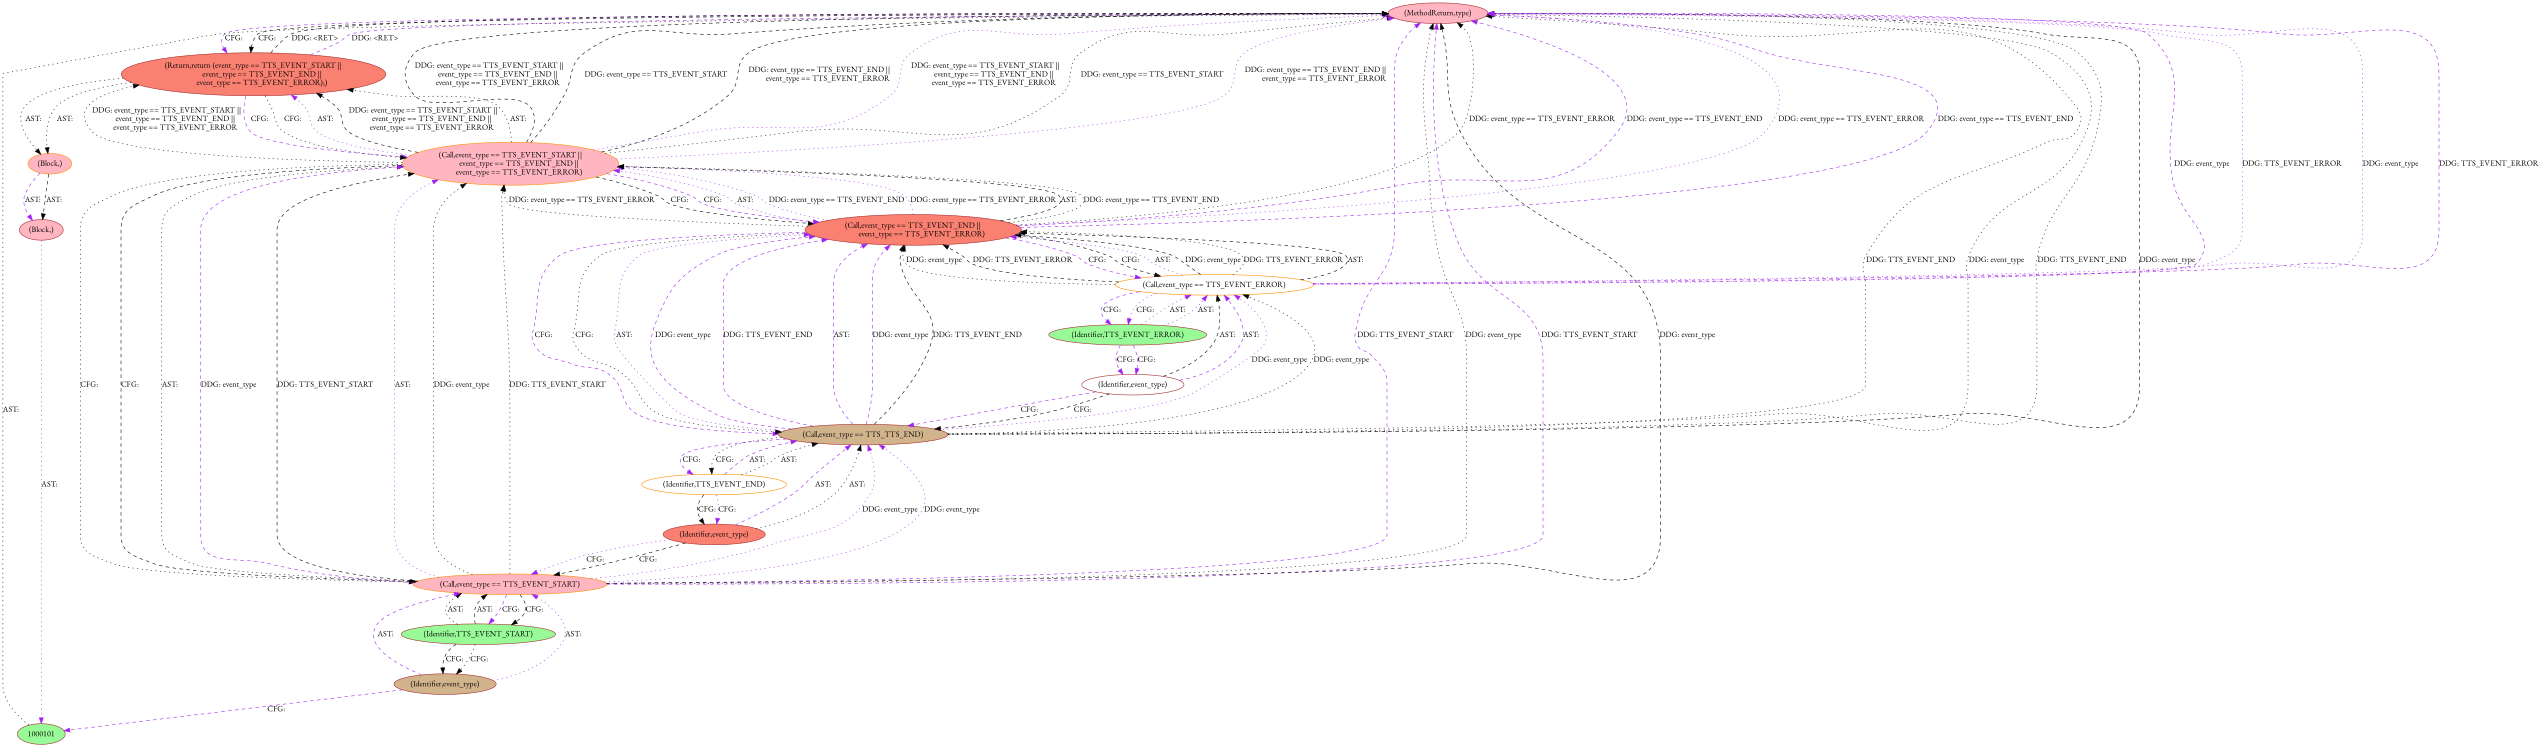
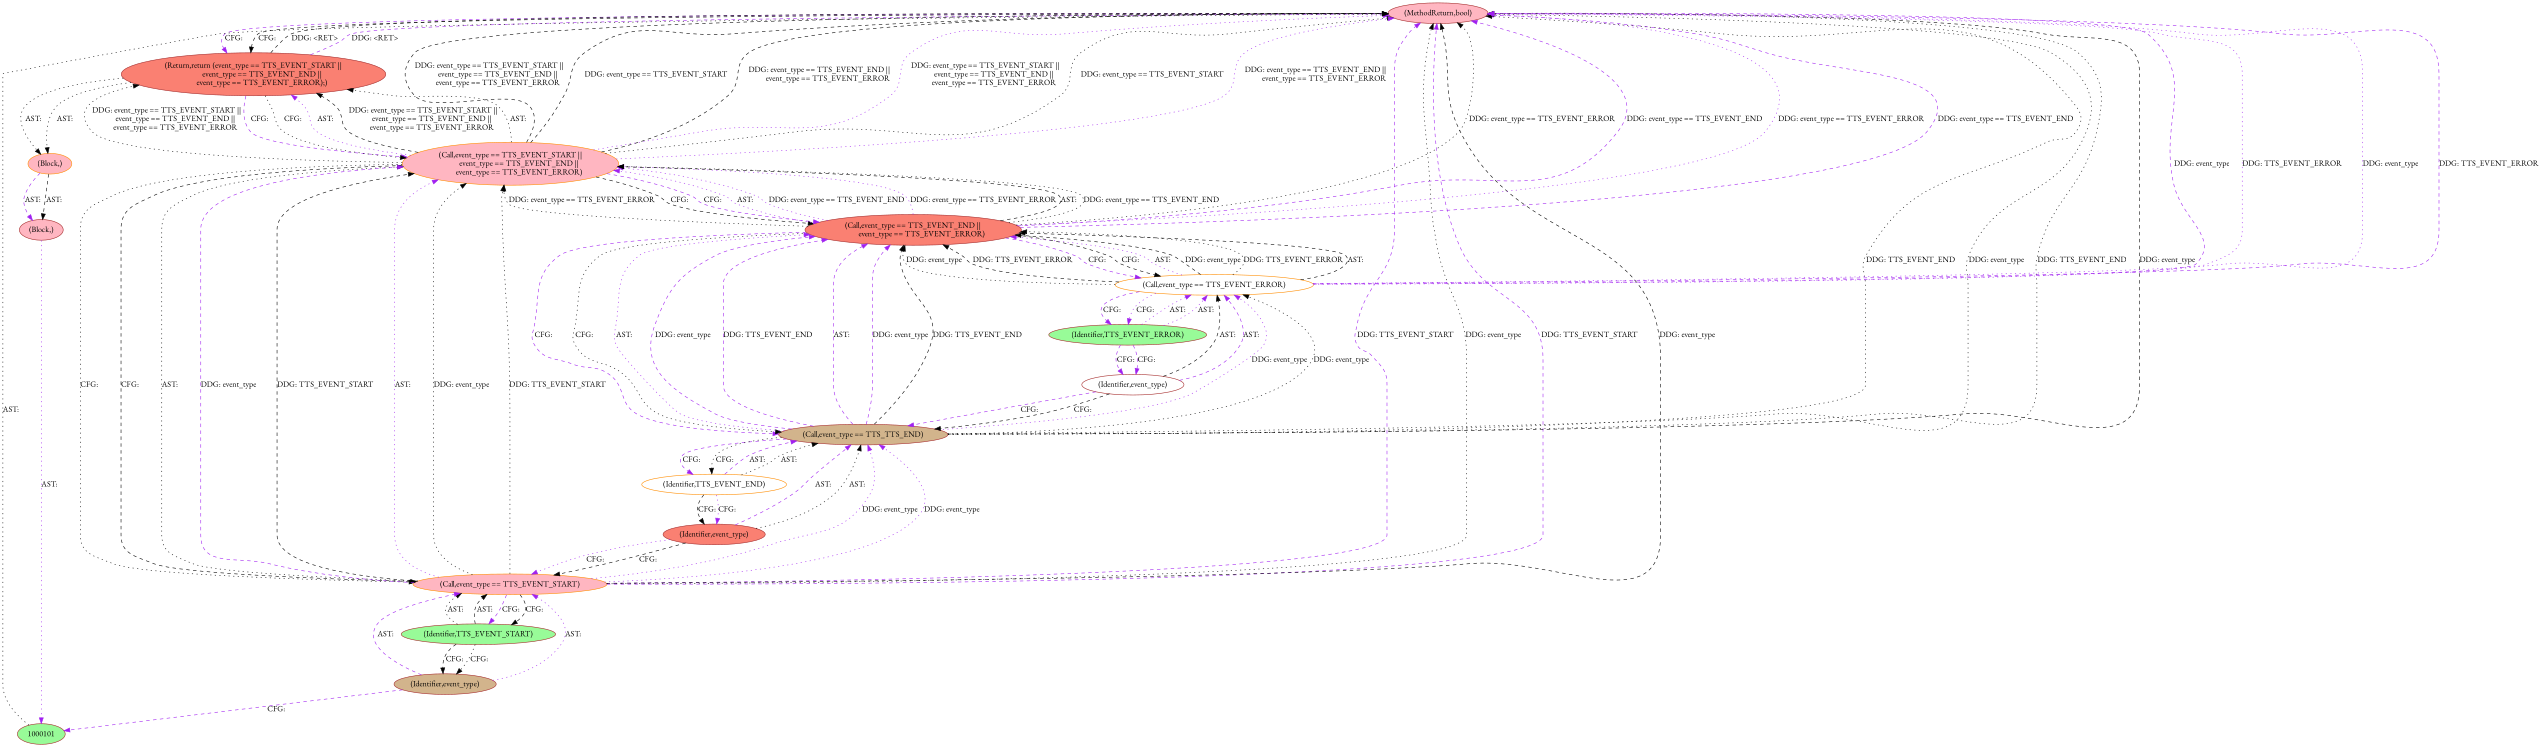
node "(MethodReturn,type)": label "(MethodReturn,type)" -> "(MethodReturn,bool)"
